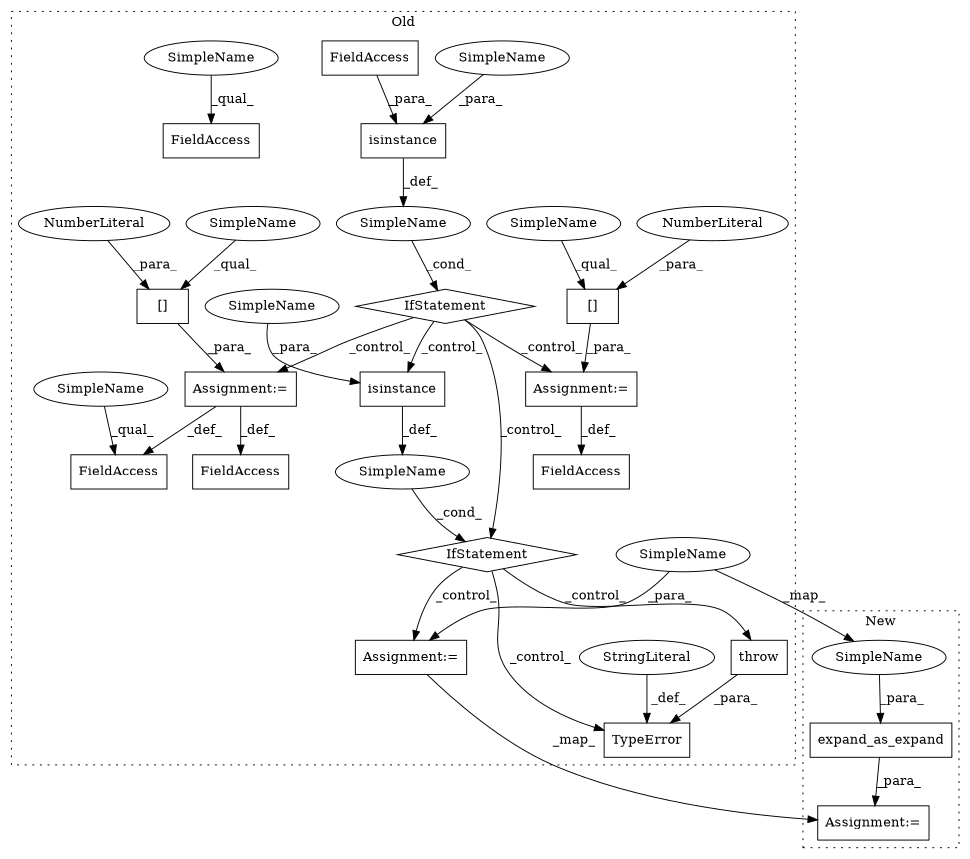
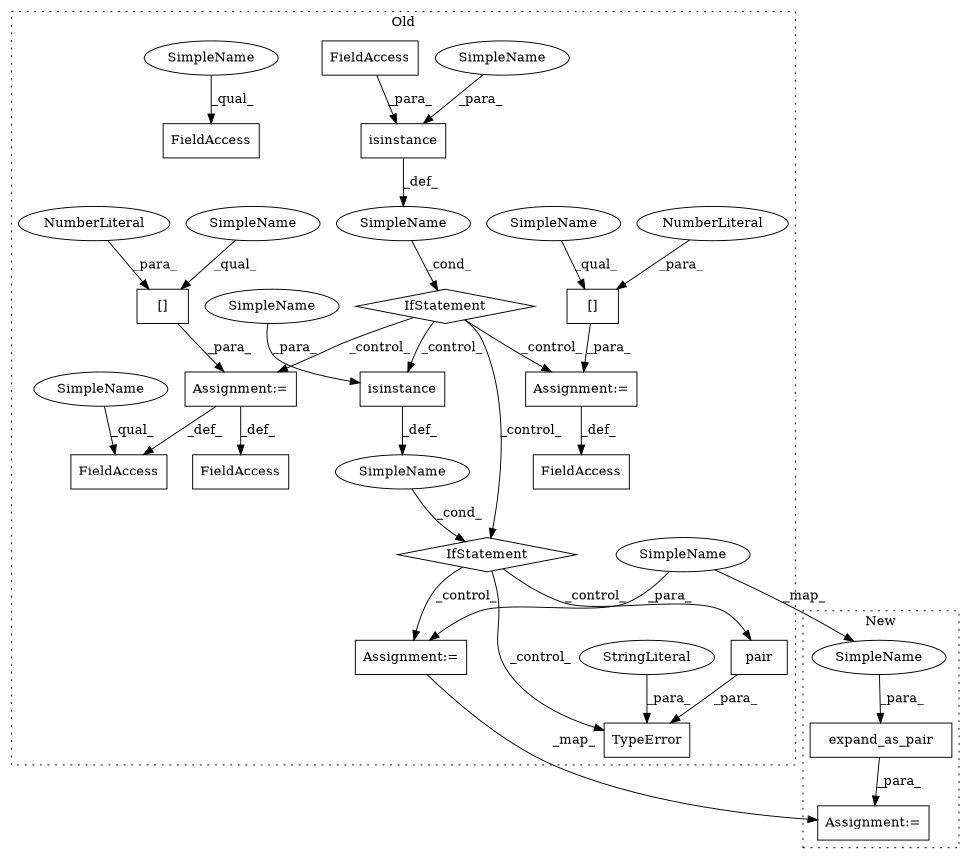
node "throw": label "throw" -> "pair"
edge "StringLiteral" -> "TypeError": label "_def_" -> "_para_"
node "expand_as_expand": label "expand_as_expand" -> "expand_as_pair"
